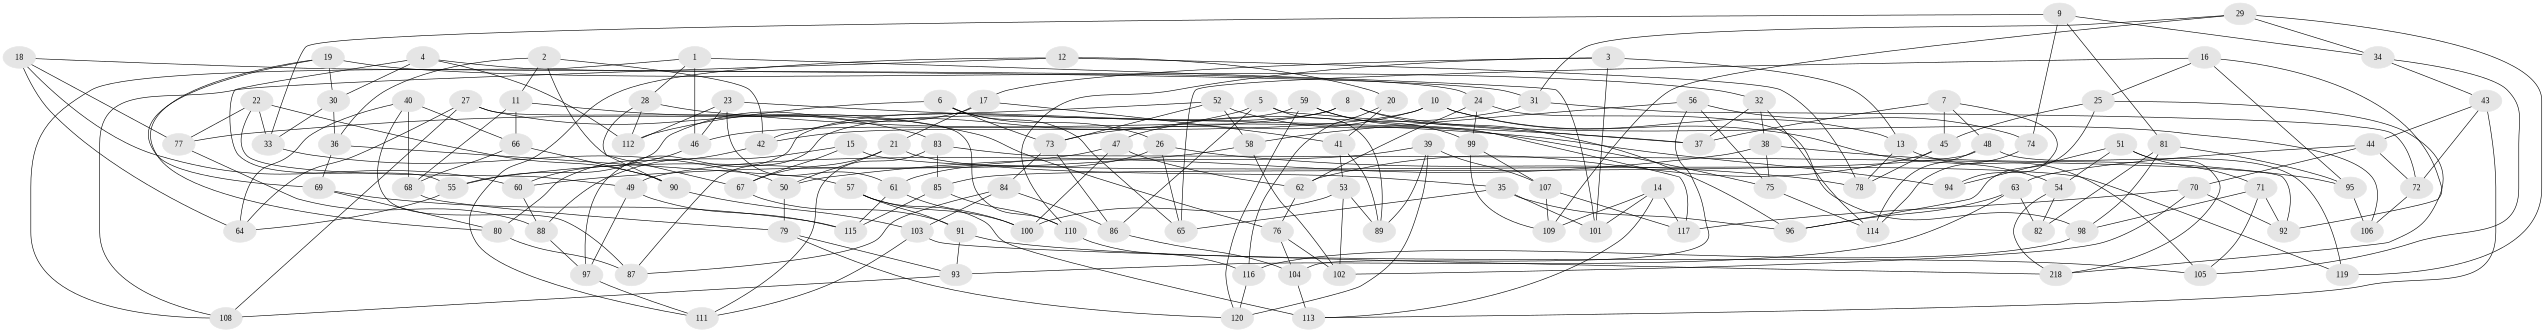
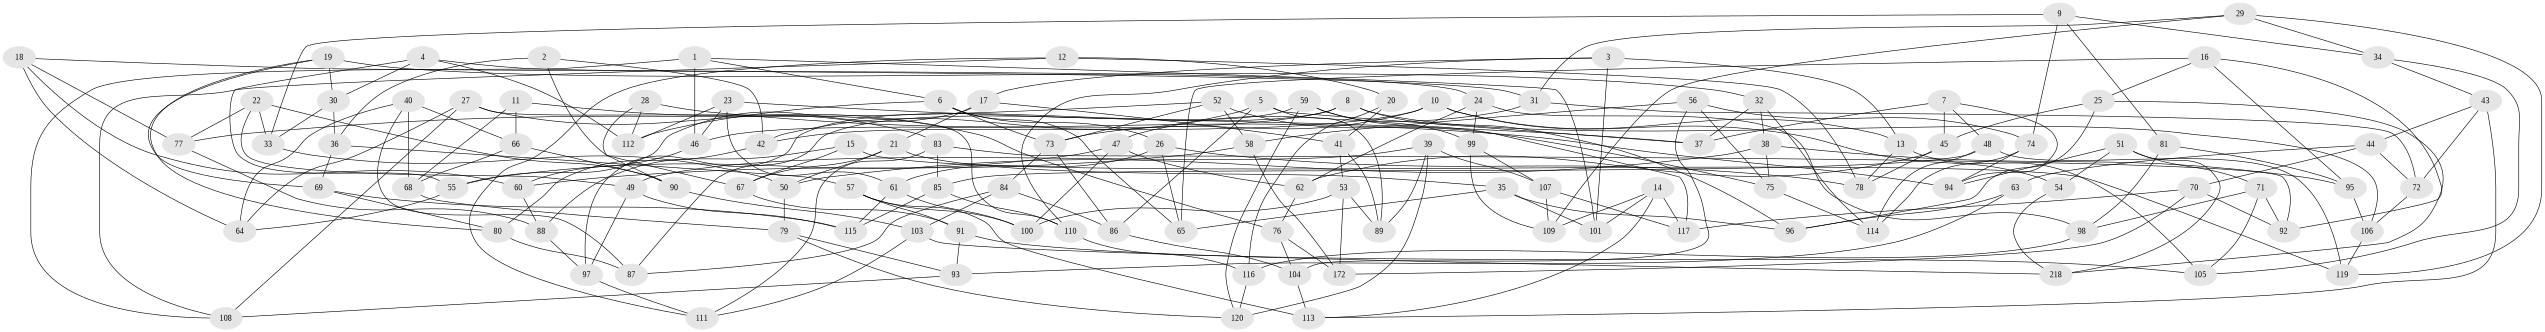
edge "2" -- "11": removed
edge "1" -- "28": now "1" -- "6"
edge "74" -- "94": added
node "82": removed
edge "106" -- "119": added
node "102": label "102" -> "172"
